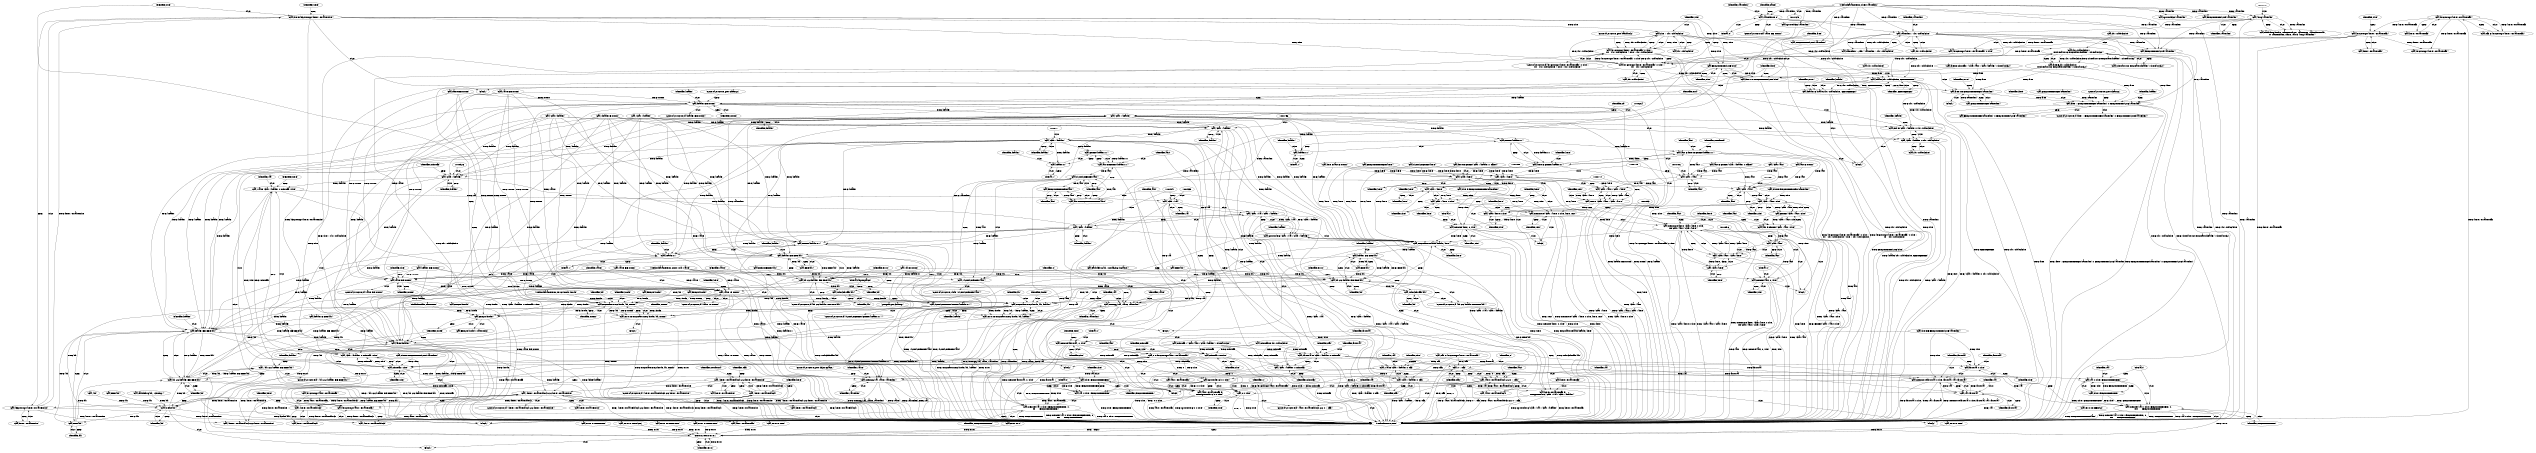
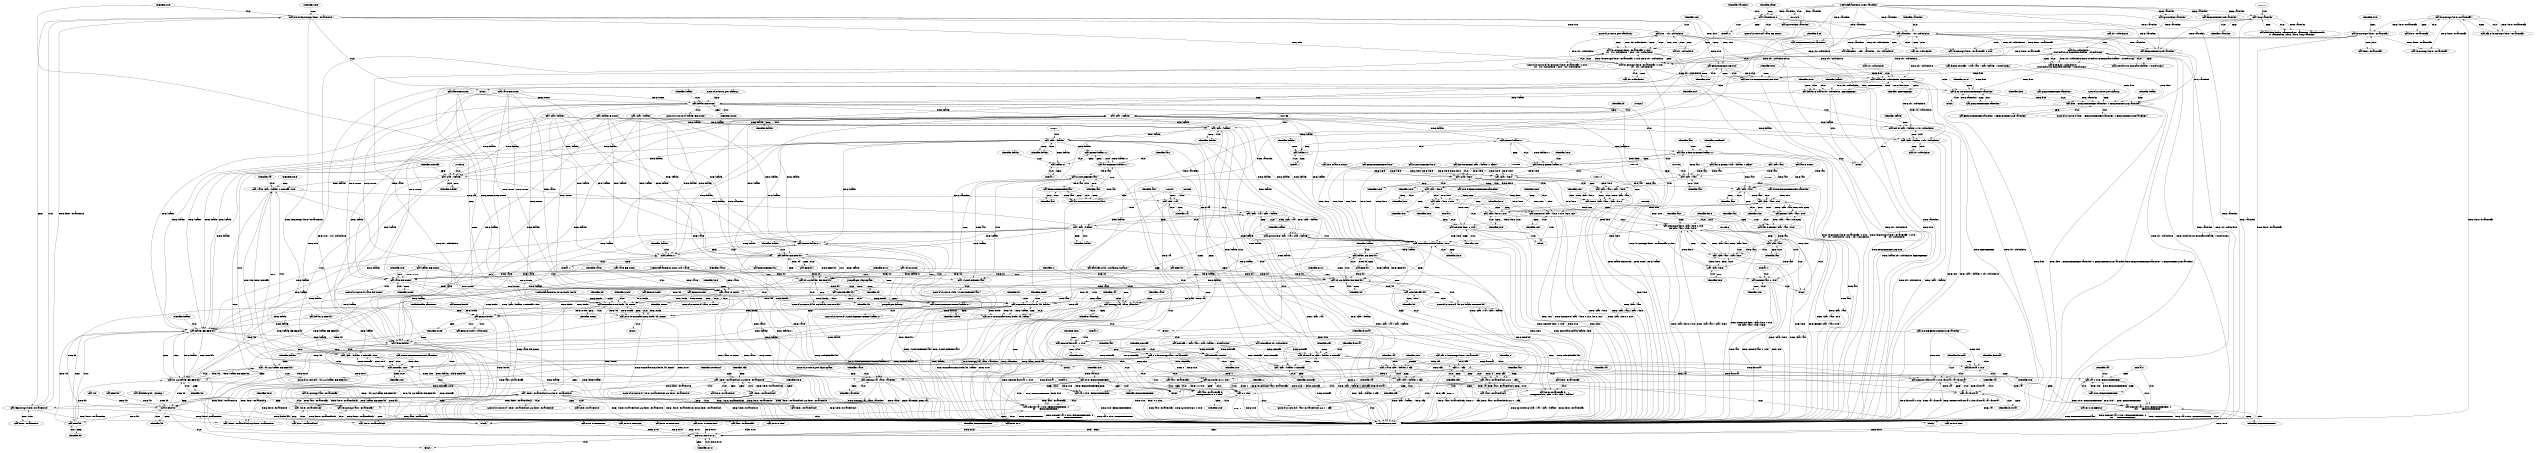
node "(Literal,skip_replace:)": label "(Literal,skip_replace:)" -> "(JumpTarget,skip_replace:)"
edge "(JumpTarget,cleanup:)" -> "(Call,error = ext2_xattr_set2(inode, bh, header))": label "CFG: " -> "DDG: bh"
edge "(Call,ext2_xattr_set2(inode, bh, header))" -> "(Call,kfree(header))": now "(Call,error = ext2_xattr_set2(inode, bh, header))" -> "(Call,kfree(header))"
